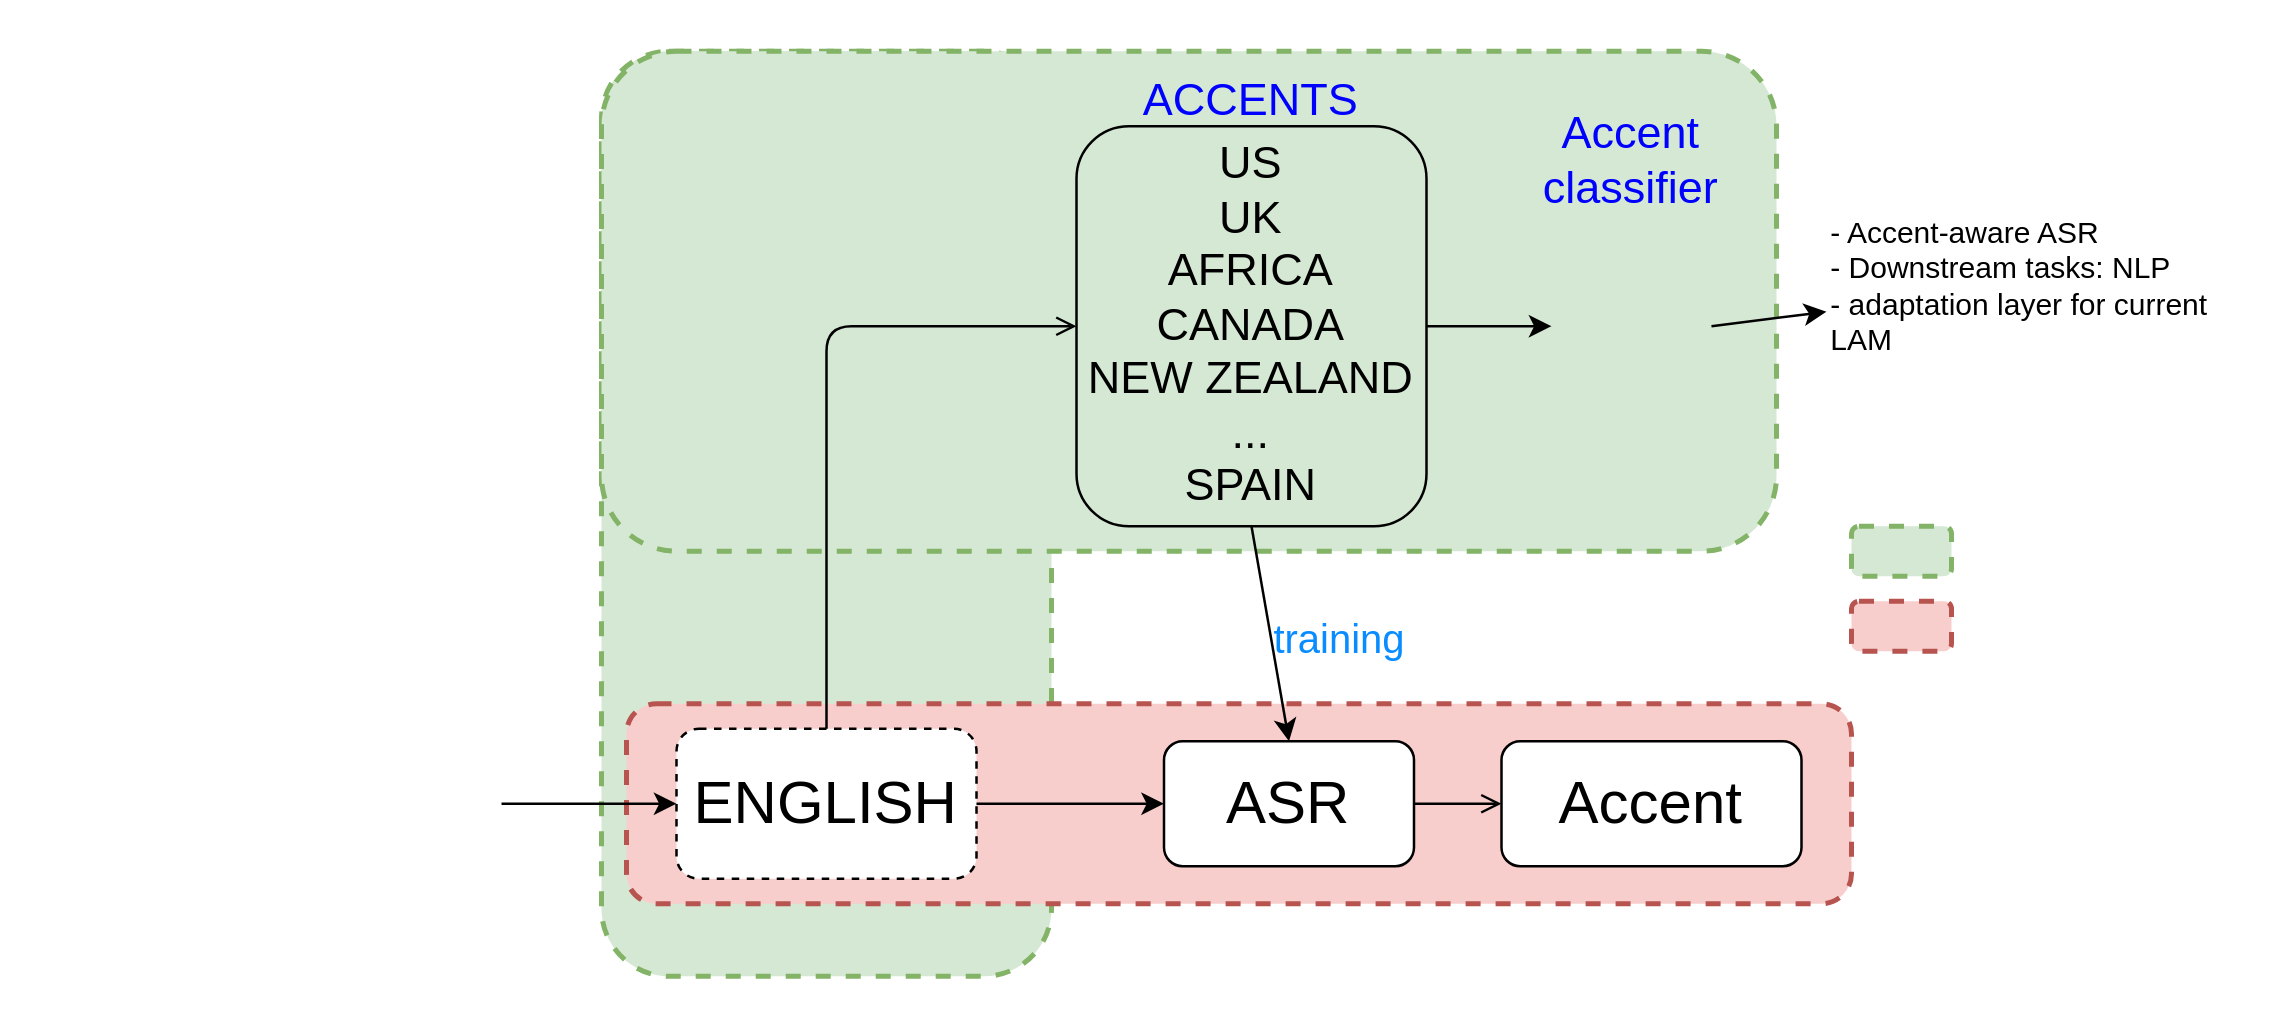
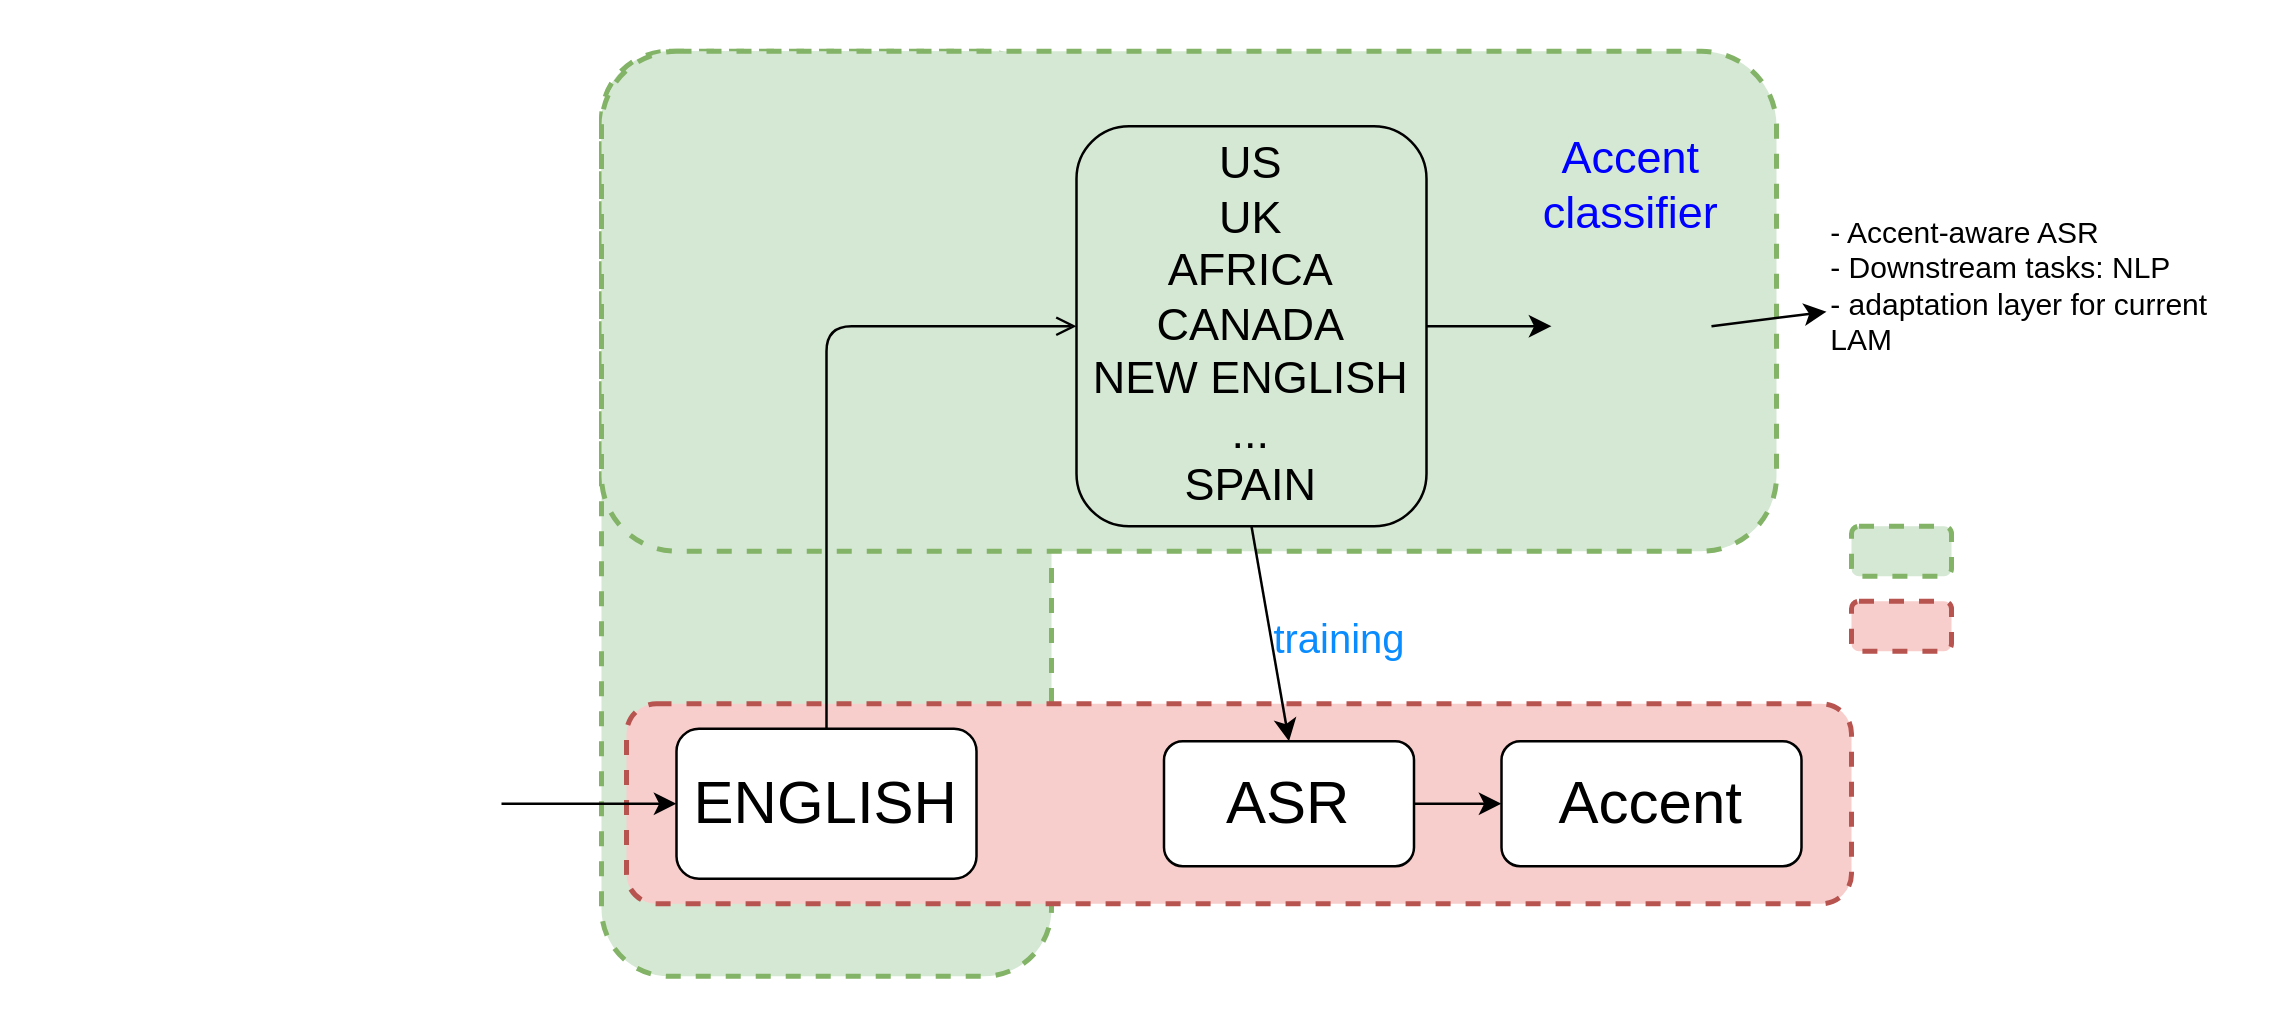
node "ACCENTS": removed
node "Accent classifier": moved (1631, 161) -> (1631, 186)
node "USUKAFRICACANADA NEW ZEALAND ... SPAIN": label "USUKAFRICACANADA NEW ZEALAND ... SPAIN" -> "USUKAFRICACANADA NEW ENGLISH ... SPAIN"
node "ENGLISH": style dashed -> solid
edge "ENGLISH" -> "ASR": removed
edge "ASR" -> "Accent": arrowhead open -> classic
